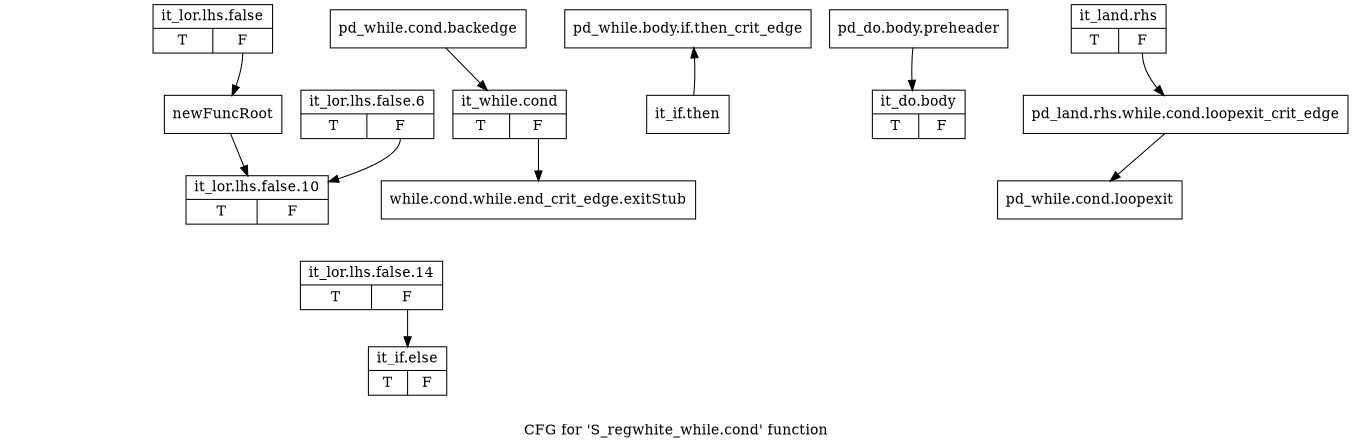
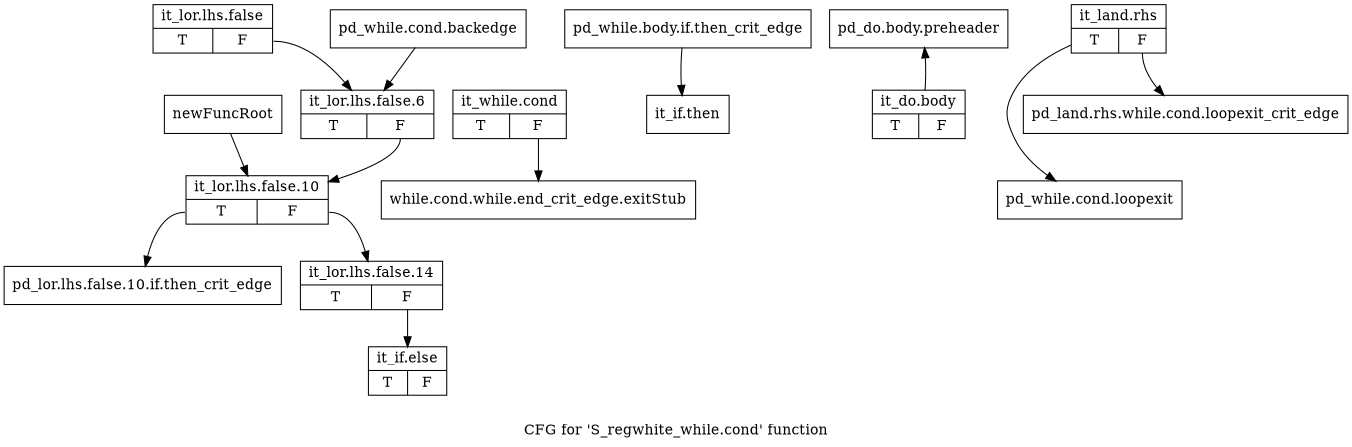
edge "pd_do.body.preheader" -> "it_do.body": reversed
edge "pd_while.cond.backedge" -> "it_while.cond": now "pd_while.cond.backedge" -> "it_lor.lhs.false.6"
edge "it_lor.lhs.false" -> "newFuncRoot": now "it_lor.lhs.false" -> "it_lor.lhs.false.6"
edge "it_if.then" -> "pd_while.body.if.then_crit_edge": reversed
edge "pd_land.rhs.while.cond.loopexit_crit_edge" -> "pd_while.cond.loopexit": now "it_land.rhs" -> "pd_while.cond.loopexit"
edge "it_lor.lhs.false.10" -> "it_lor.lhs.false.14": added
node "pd_lor.lhs.false.10.if.then_crit_edge": added
